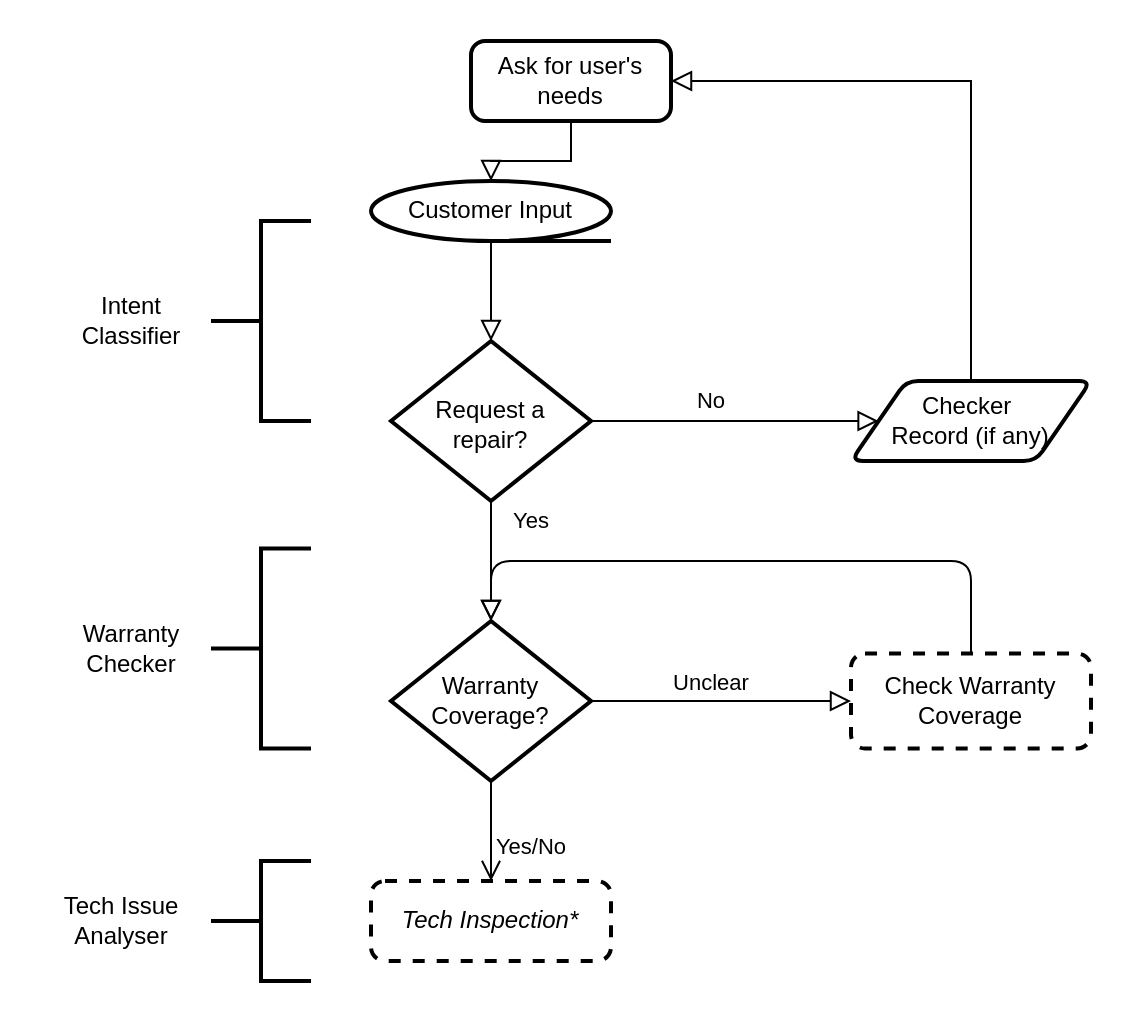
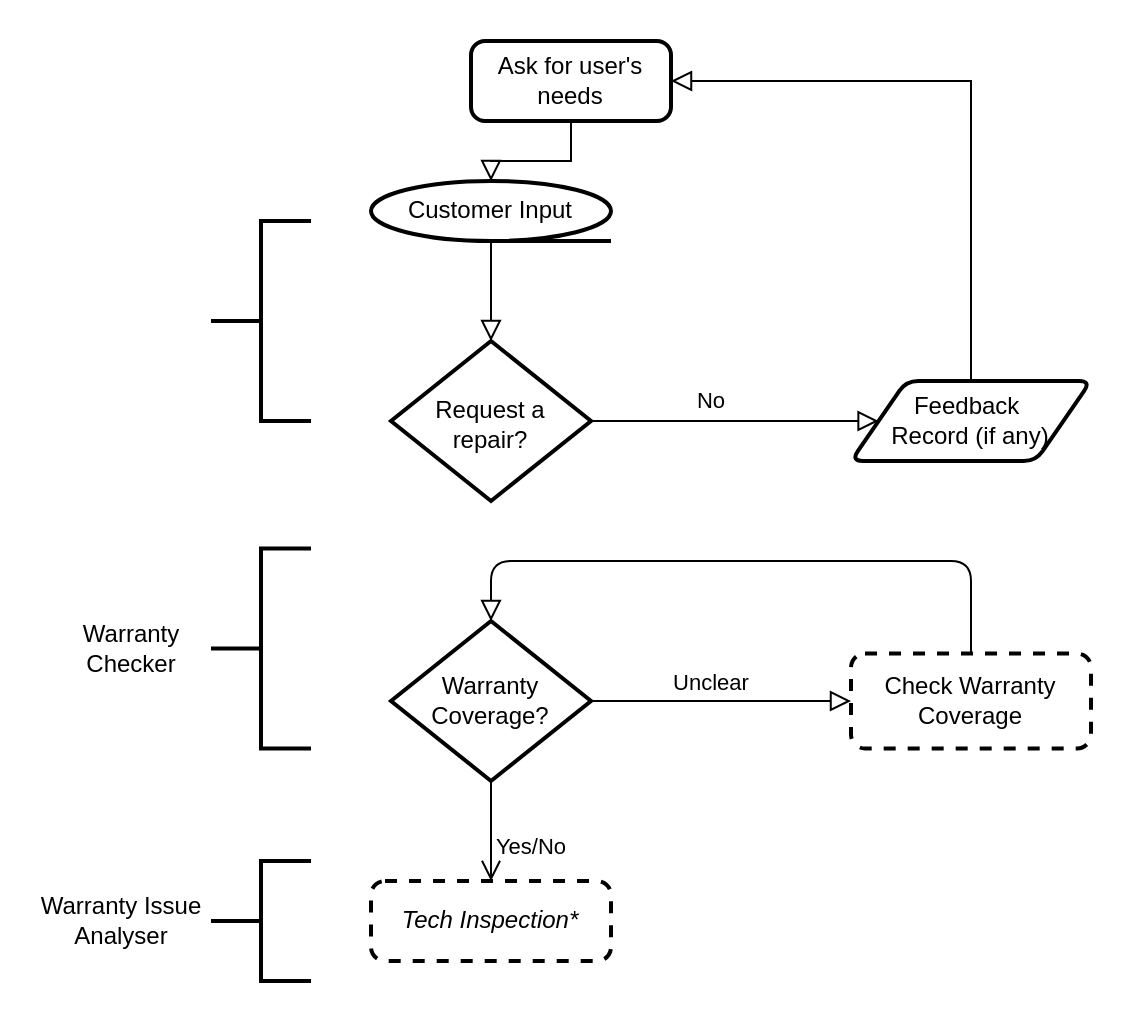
node "Intent Classifier": removed
node "Checker Record (if any)": label "Checker Record (if any)" -> "Feedback Record (if any)"
edge "Request a repair?" -> "Warranty Coverage?": removed, label "Yes"
node "Tech Issue Analyser": label "Tech Issue Analyser" -> "Warranty Issue Analyser"
